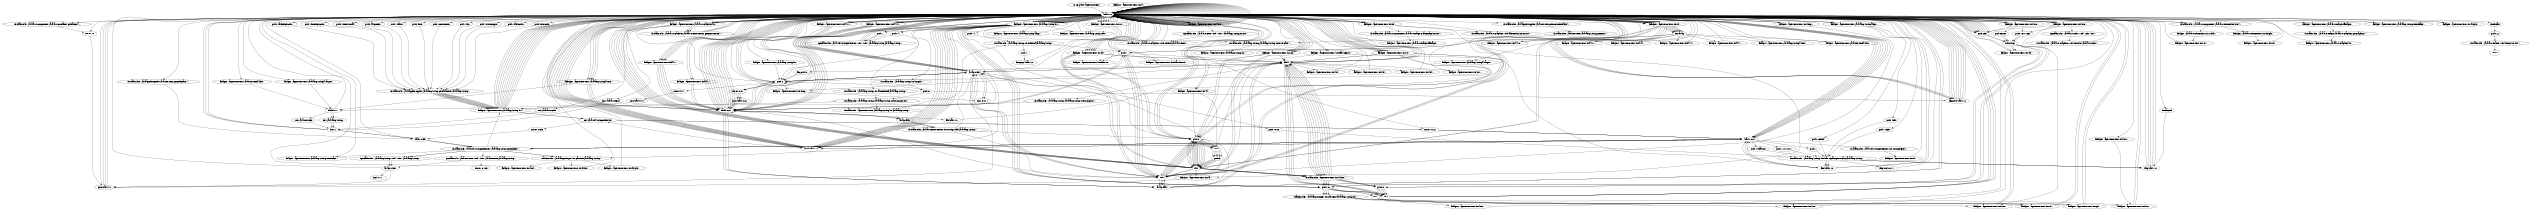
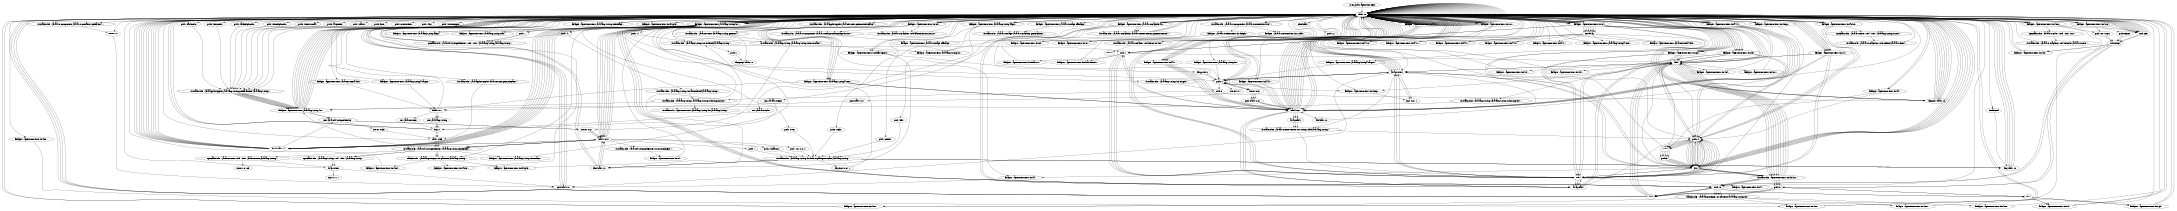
node "fieldput <apButtonMenu: java.awt.Graphics ll0>": removed
edge "sub.i" -> "load.i $r21": now "sub.i" -> "fieldput <apButtonMenu: int ll>"
